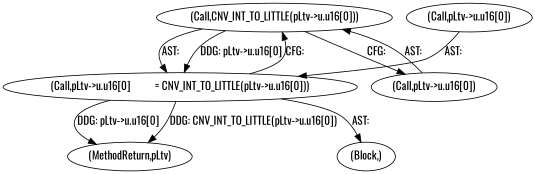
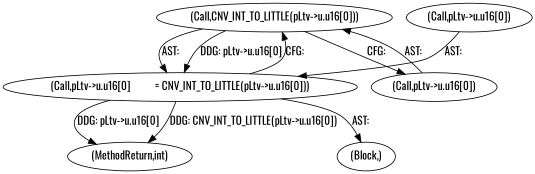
node "(MethodReturn,pLtv)": label "(MethodReturn,pLtv)" -> "(MethodReturn,int)"
